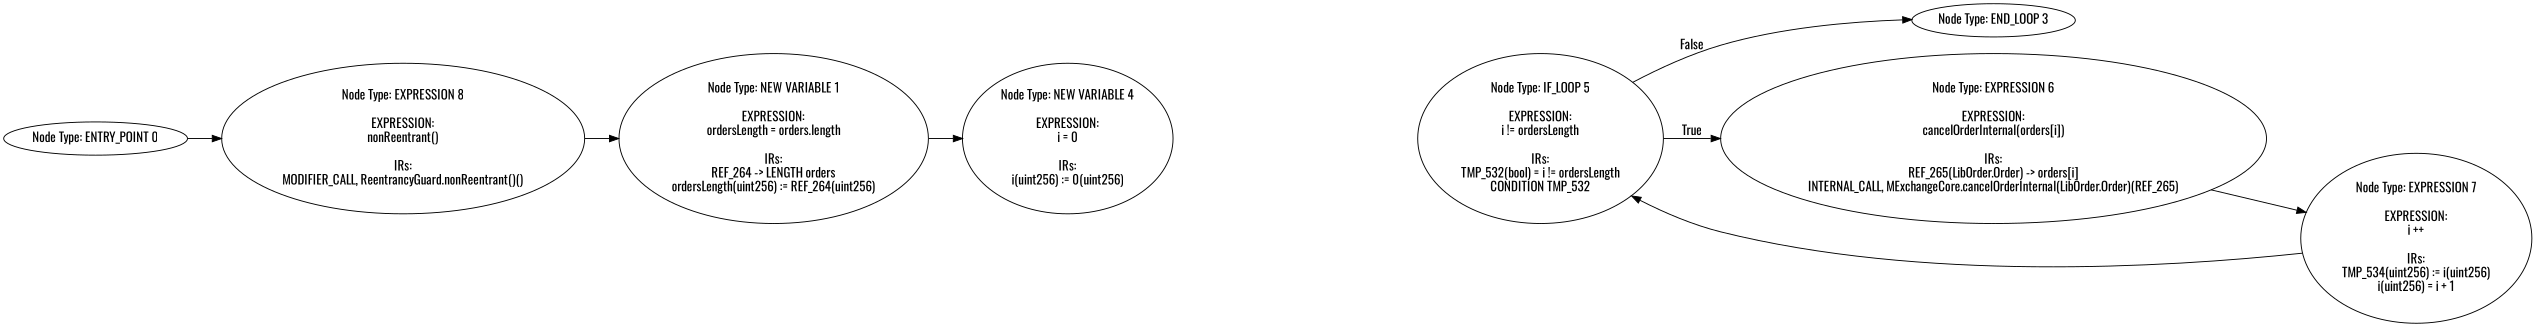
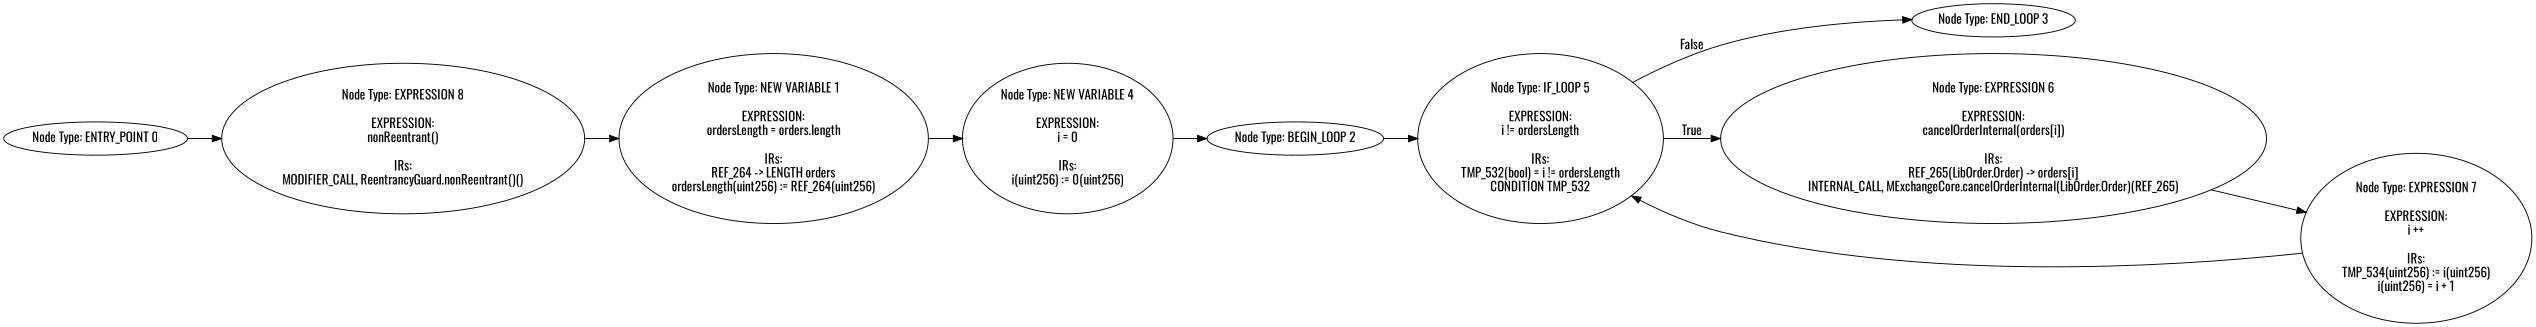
node "Node Type: BEGIN_LOOP 2": added
